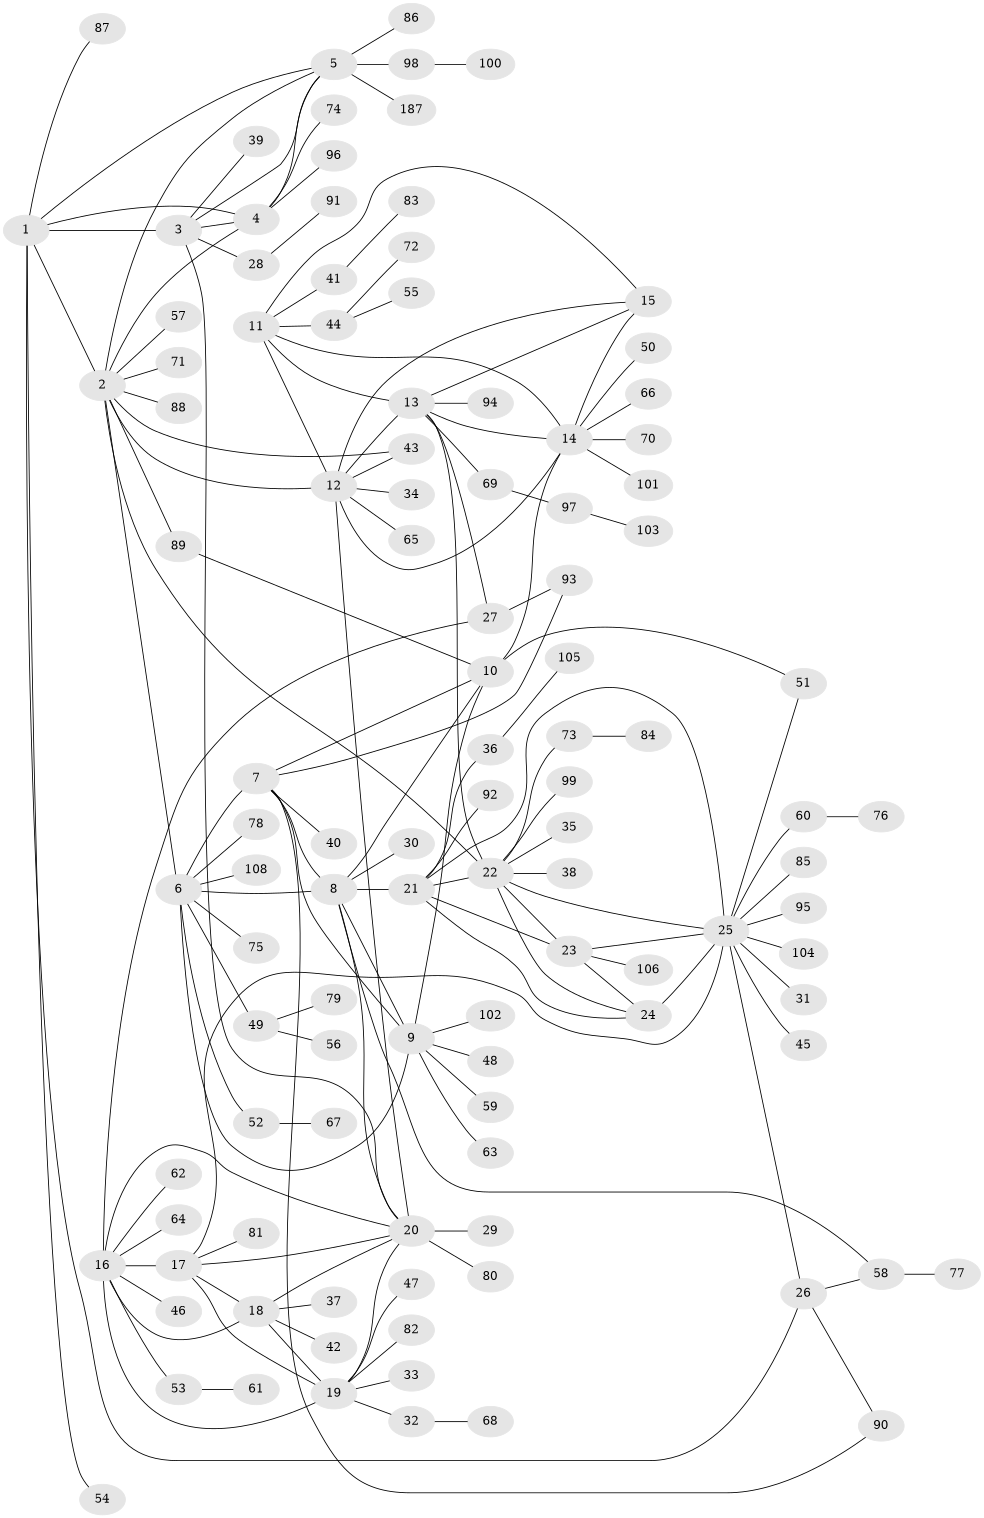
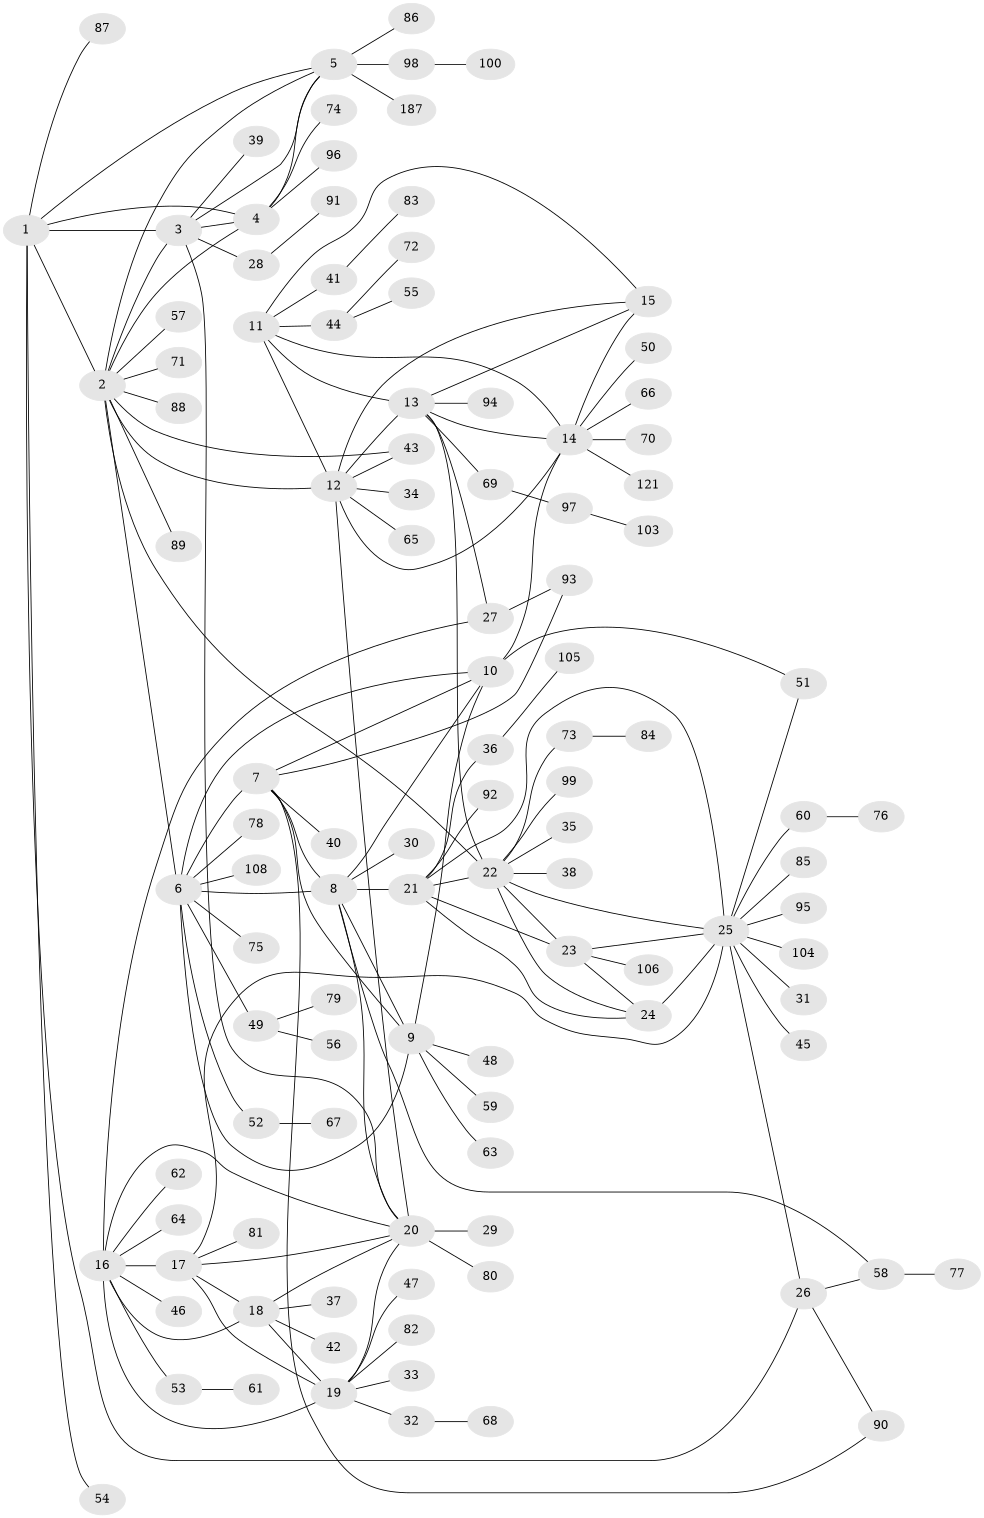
edge "3" -- "2": added
node "101": label "101" -> "121"
edge "89" -- "10": now "6" -- "10"
node "102": removed
